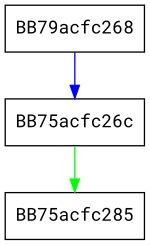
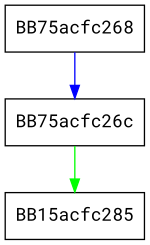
node "BB79acfc268": label "BB79acfc268" -> "BB75acfc268"
node "BB75acfc285": label "BB75acfc285" -> "BB15acfc285"
